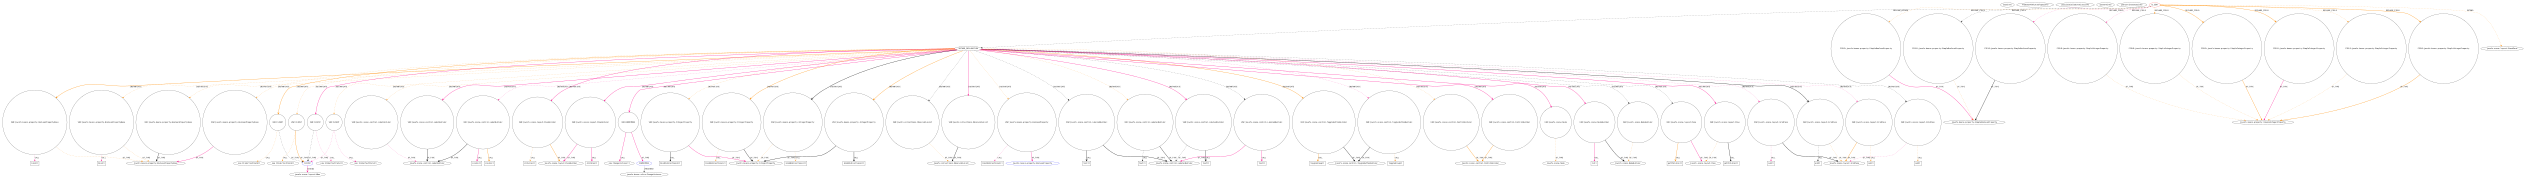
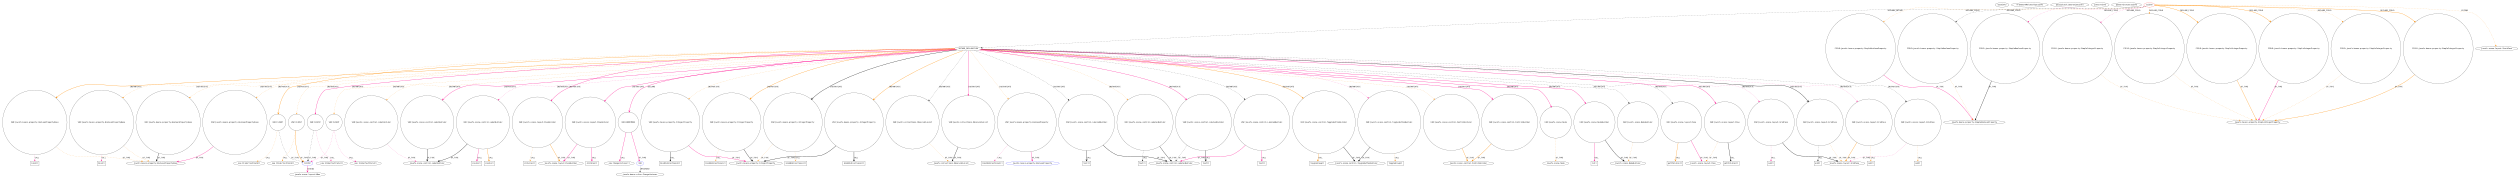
edge "METHOD_DECLARATION" -> "VAR:ANONYMOUS": label "INSTANTIATE" -> "DECLARE"
node "ANONYMOUS": label "ANONYMOUS" -> "VAR"
